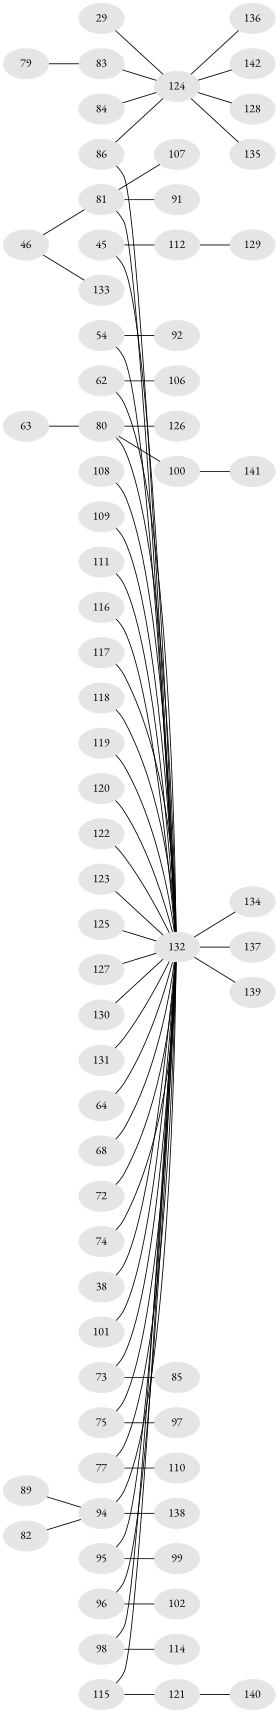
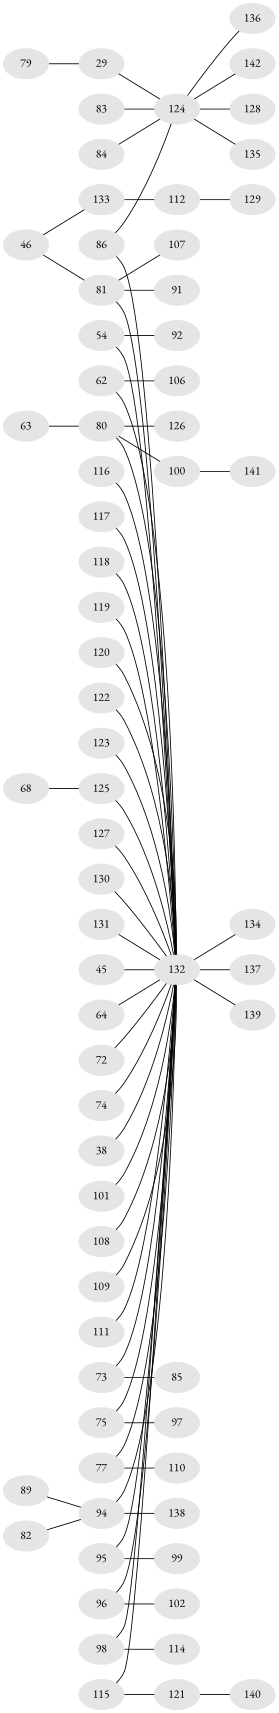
edge "79" -- "83": now "79" -- "29"
edge "45" -- "112": now "133" -- "112"
edge "132" -- "68": now "125" -- "68"
